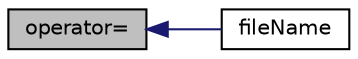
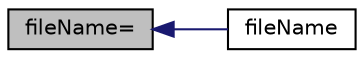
node "operator=": label "operator=" -> "fileName="
